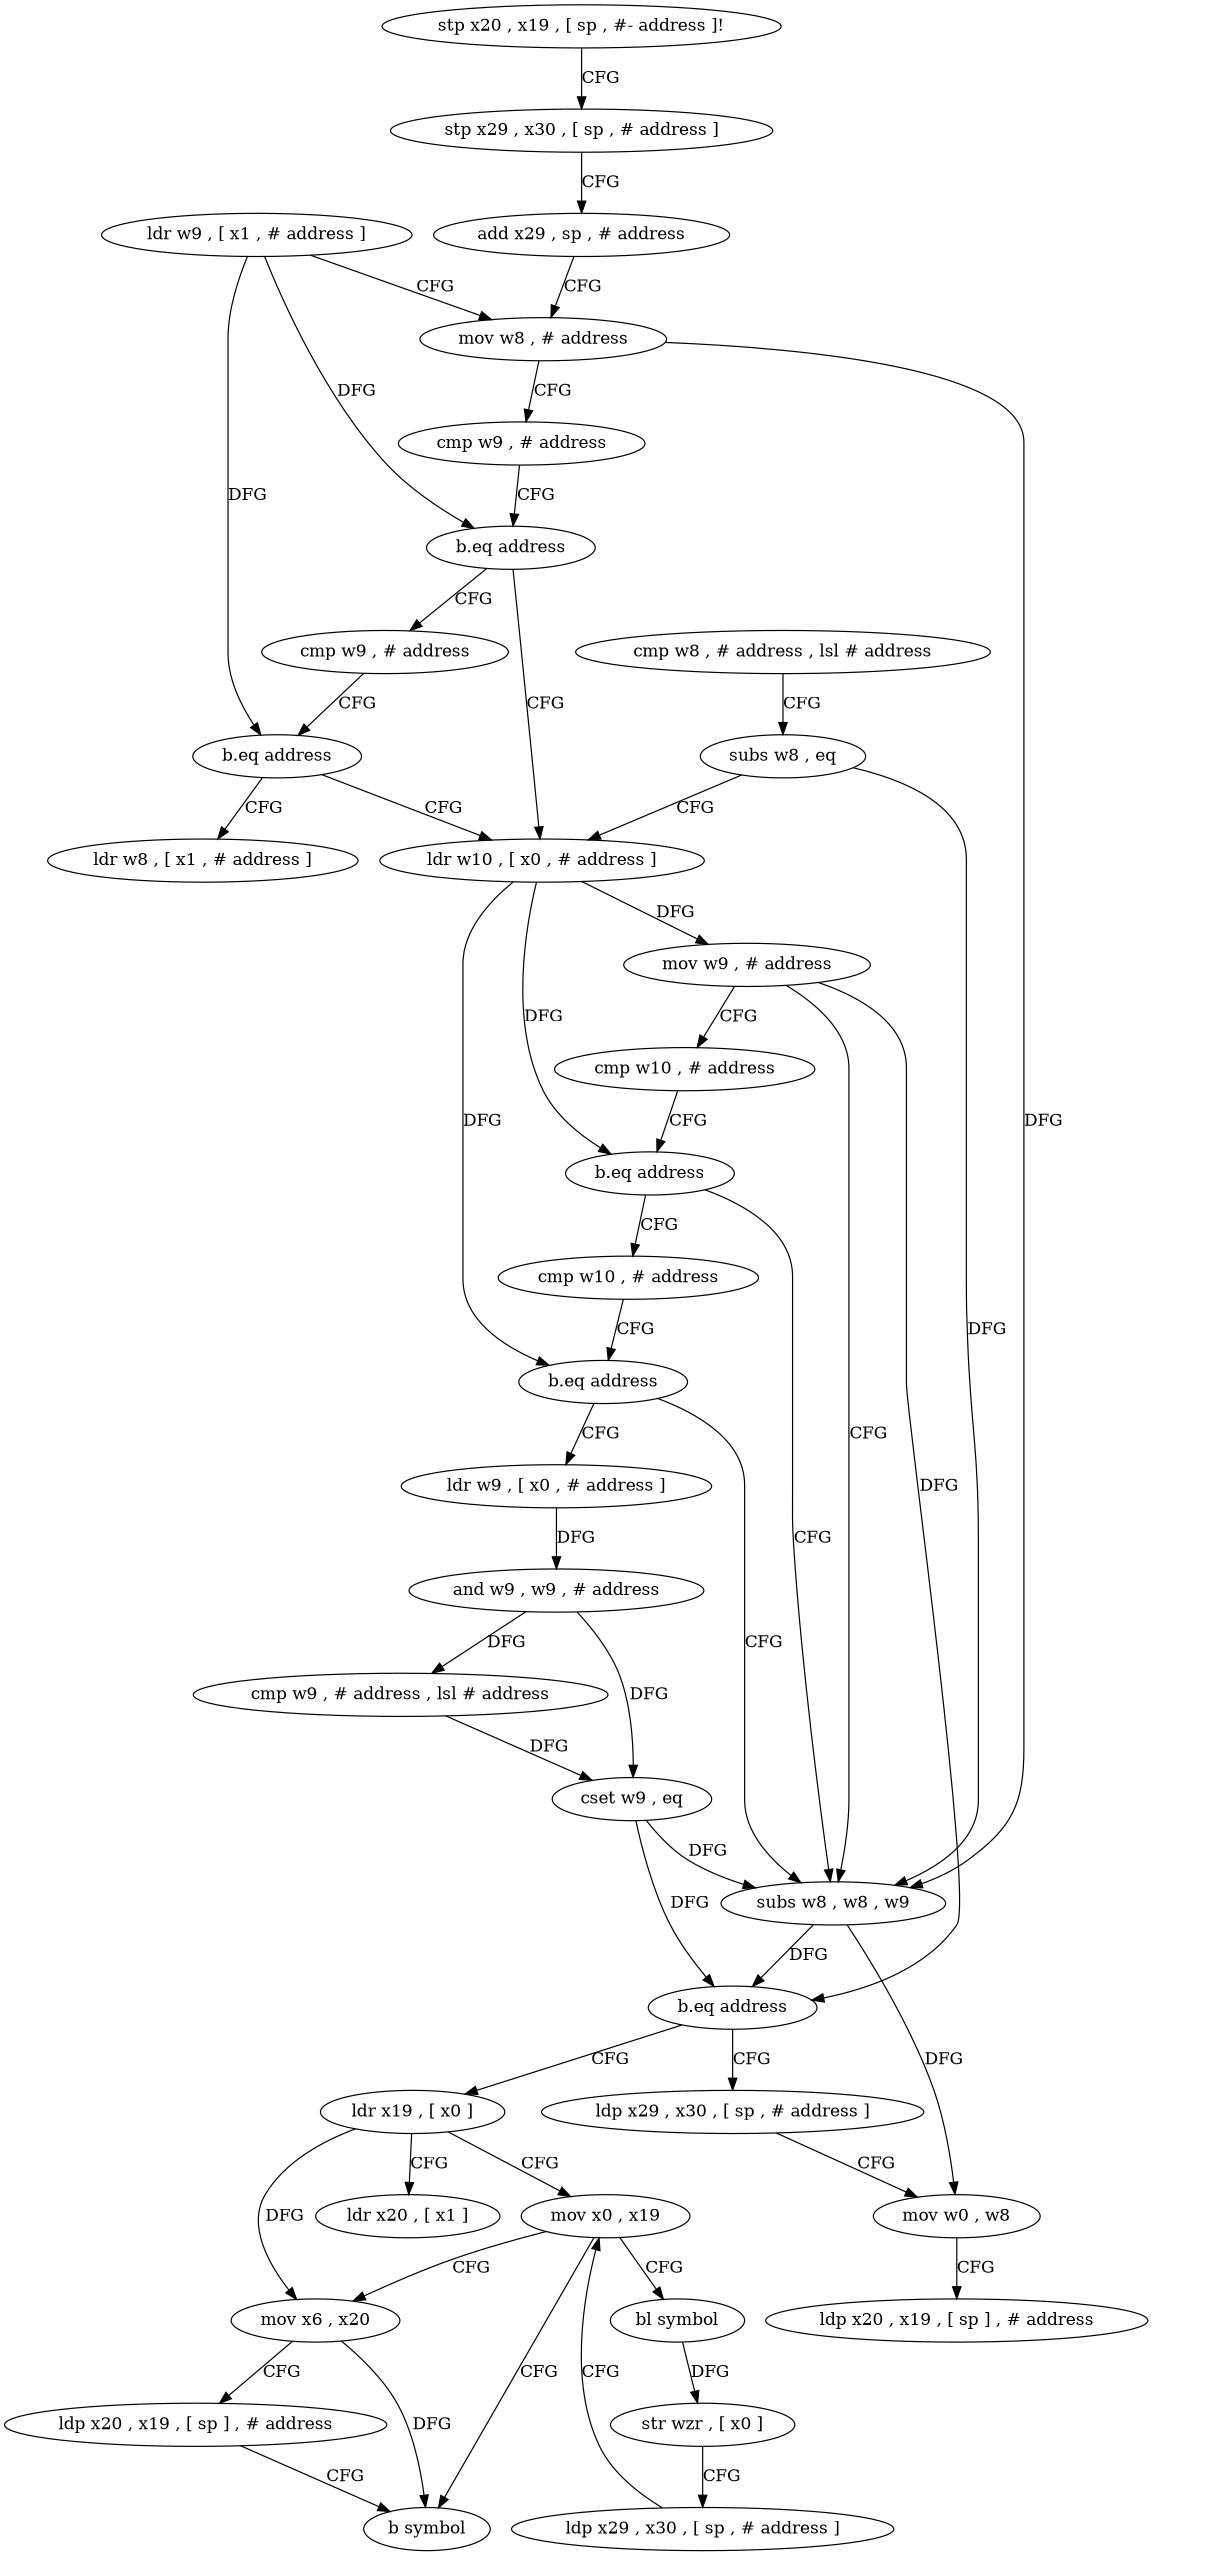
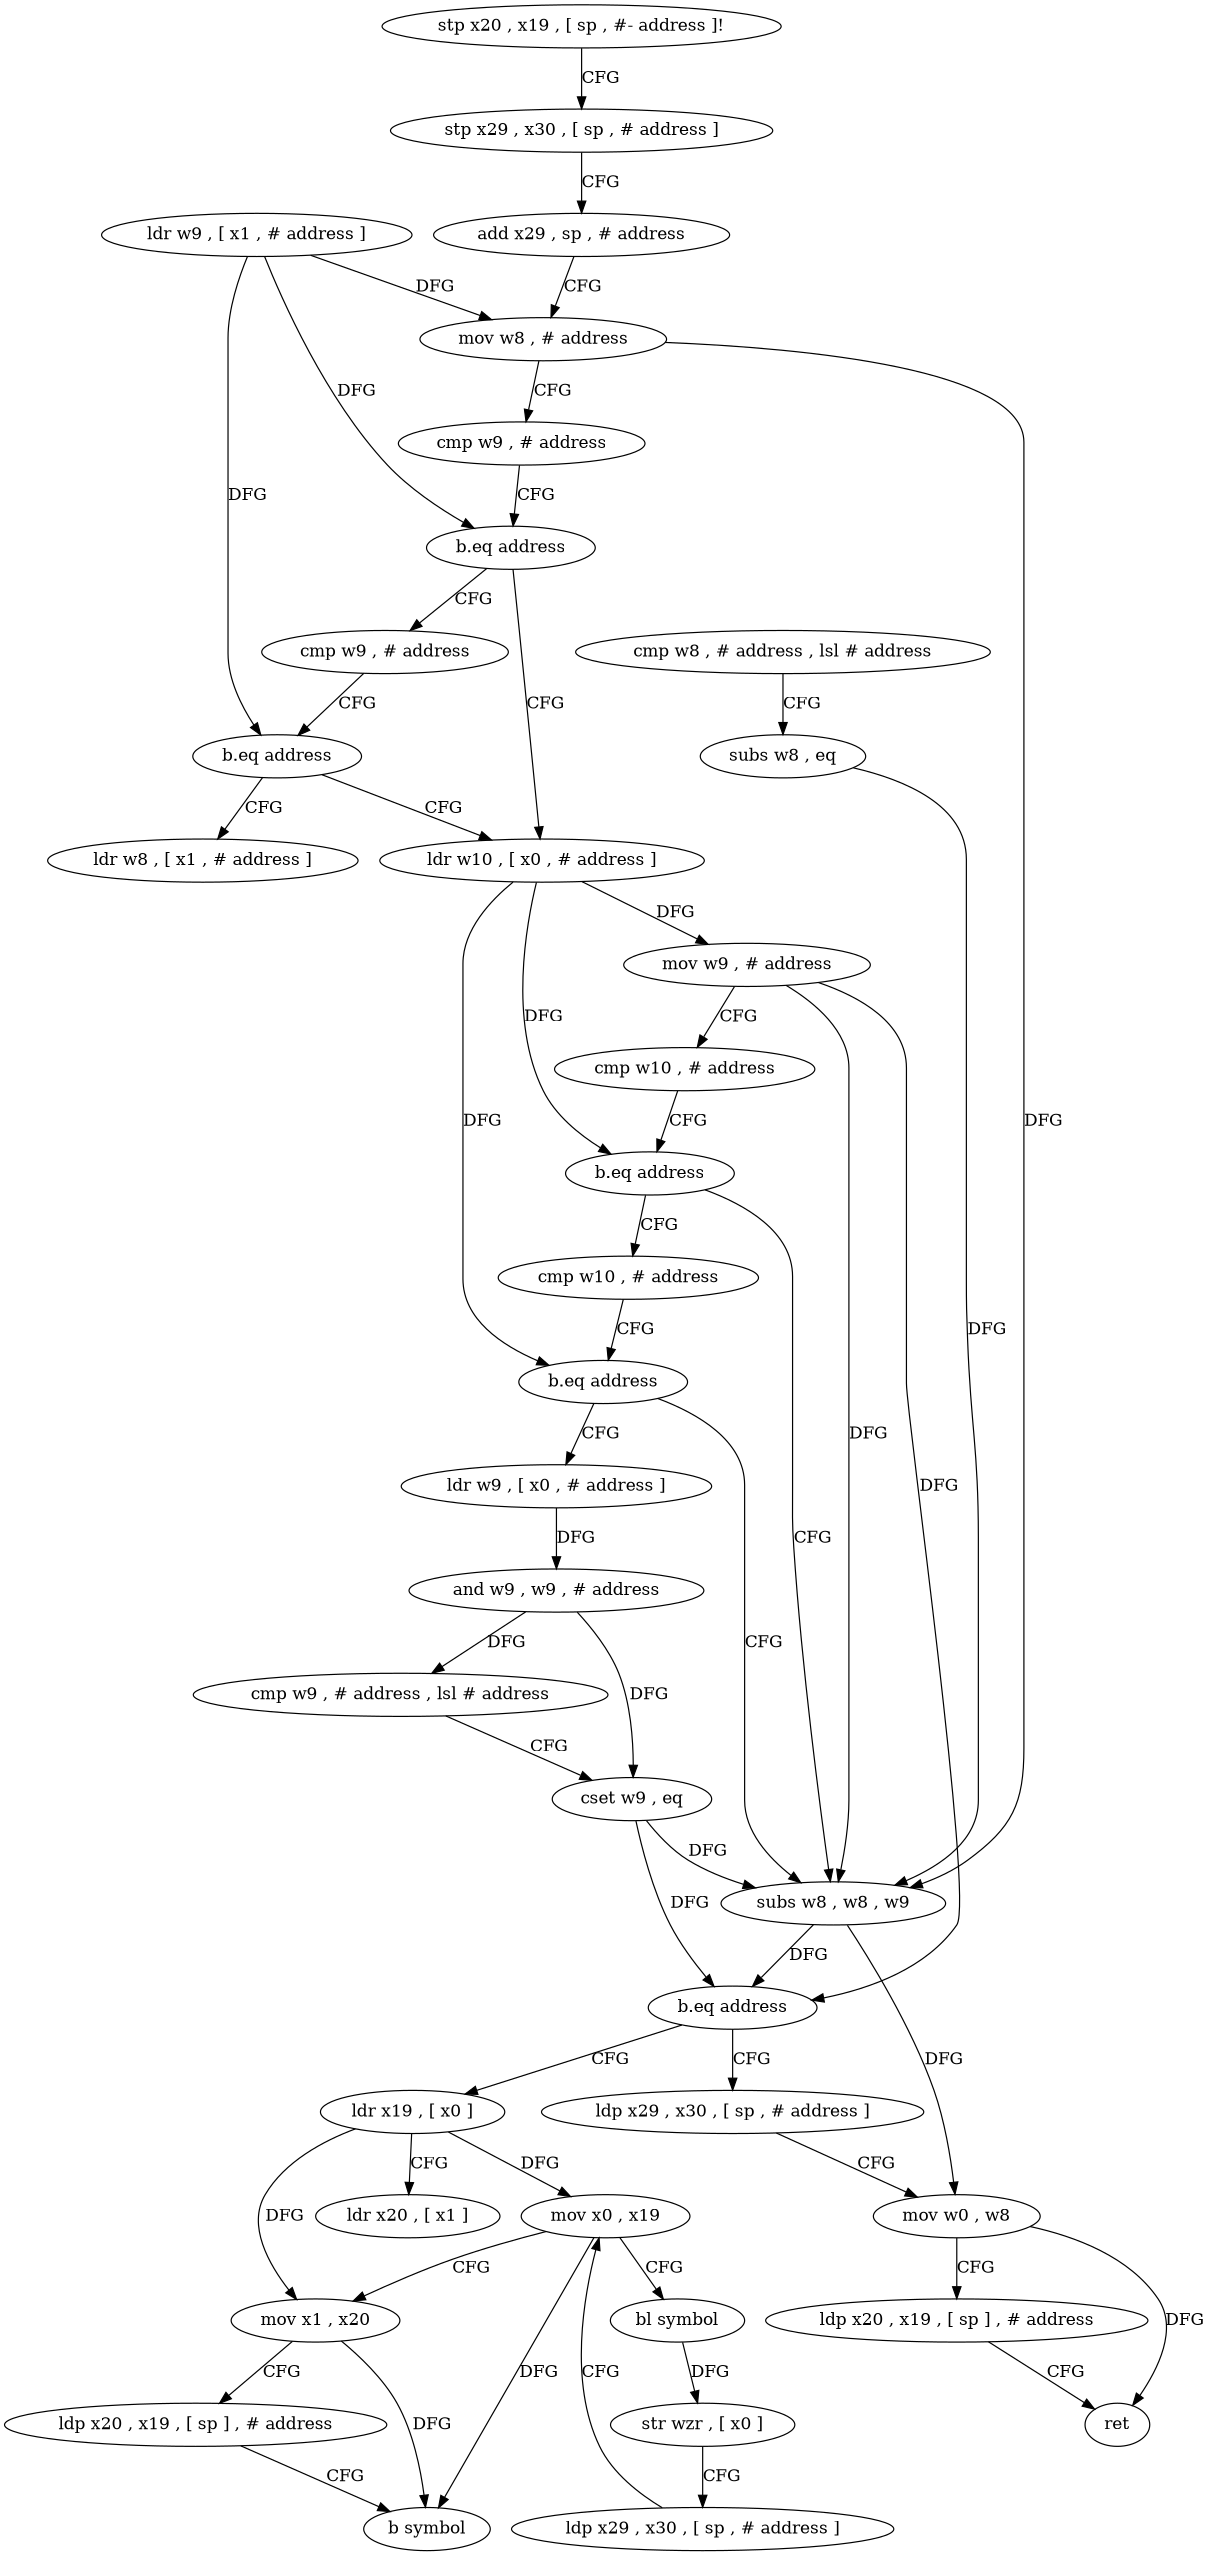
edge "ldr w9 , [ x1 , # address ]" -> "mov w8 , # address": label "CFG" -> "DFG"
edge "subs w8 , eq" -> "ldr w10 , [ x0 , # address ]": removed, label "CFG"
edge "mov w9 , # address" -> "subs w8 , w8 , w9": label "CFG" -> "DFG"
edge "cmp w9 , # address , lsl # address" -> "cset w9 , eq": label "DFG" -> "CFG"
edge "ldr x19 , [ x0 ]" -> "mov x0 , x19": label "CFG" -> "DFG"
node "mov x6 , x20": label "mov x6 , x20" -> "mov x1 , x20"
edge "mov x0 , x19" -> "b symbol": label "CFG" -> "DFG"
node "ret": added
